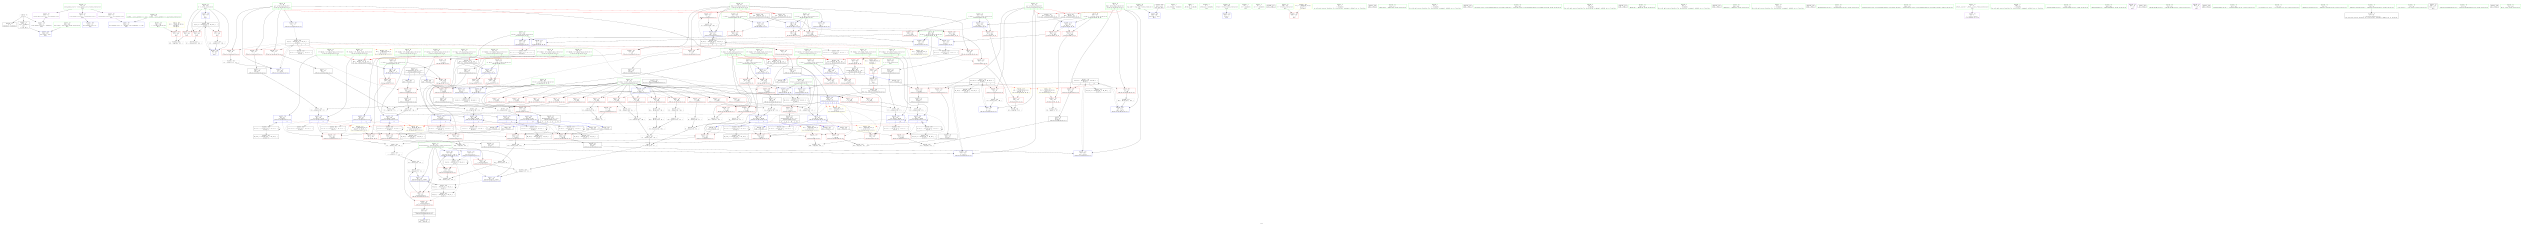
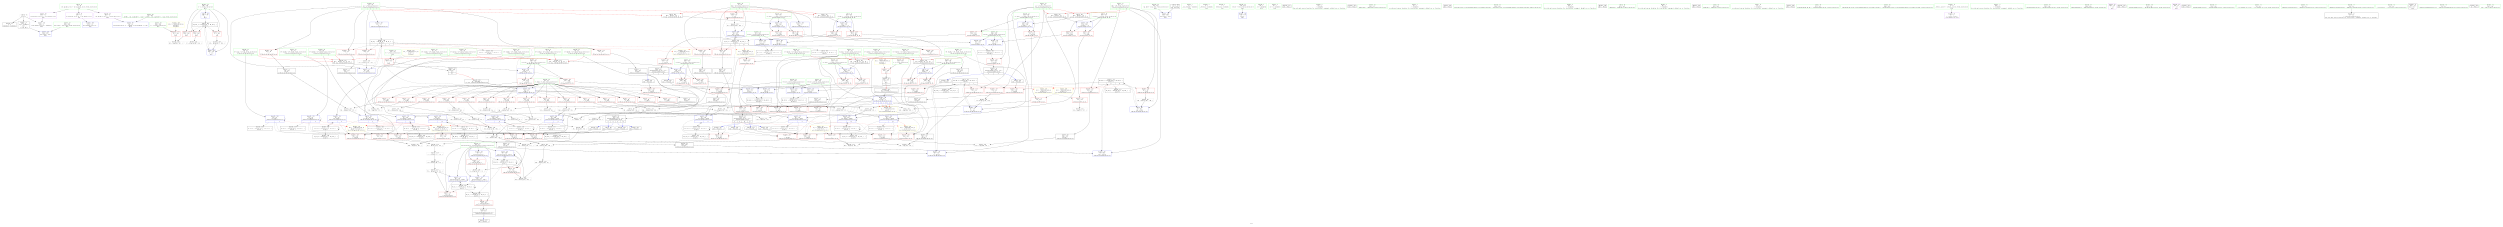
node "NodeID: 93": added
